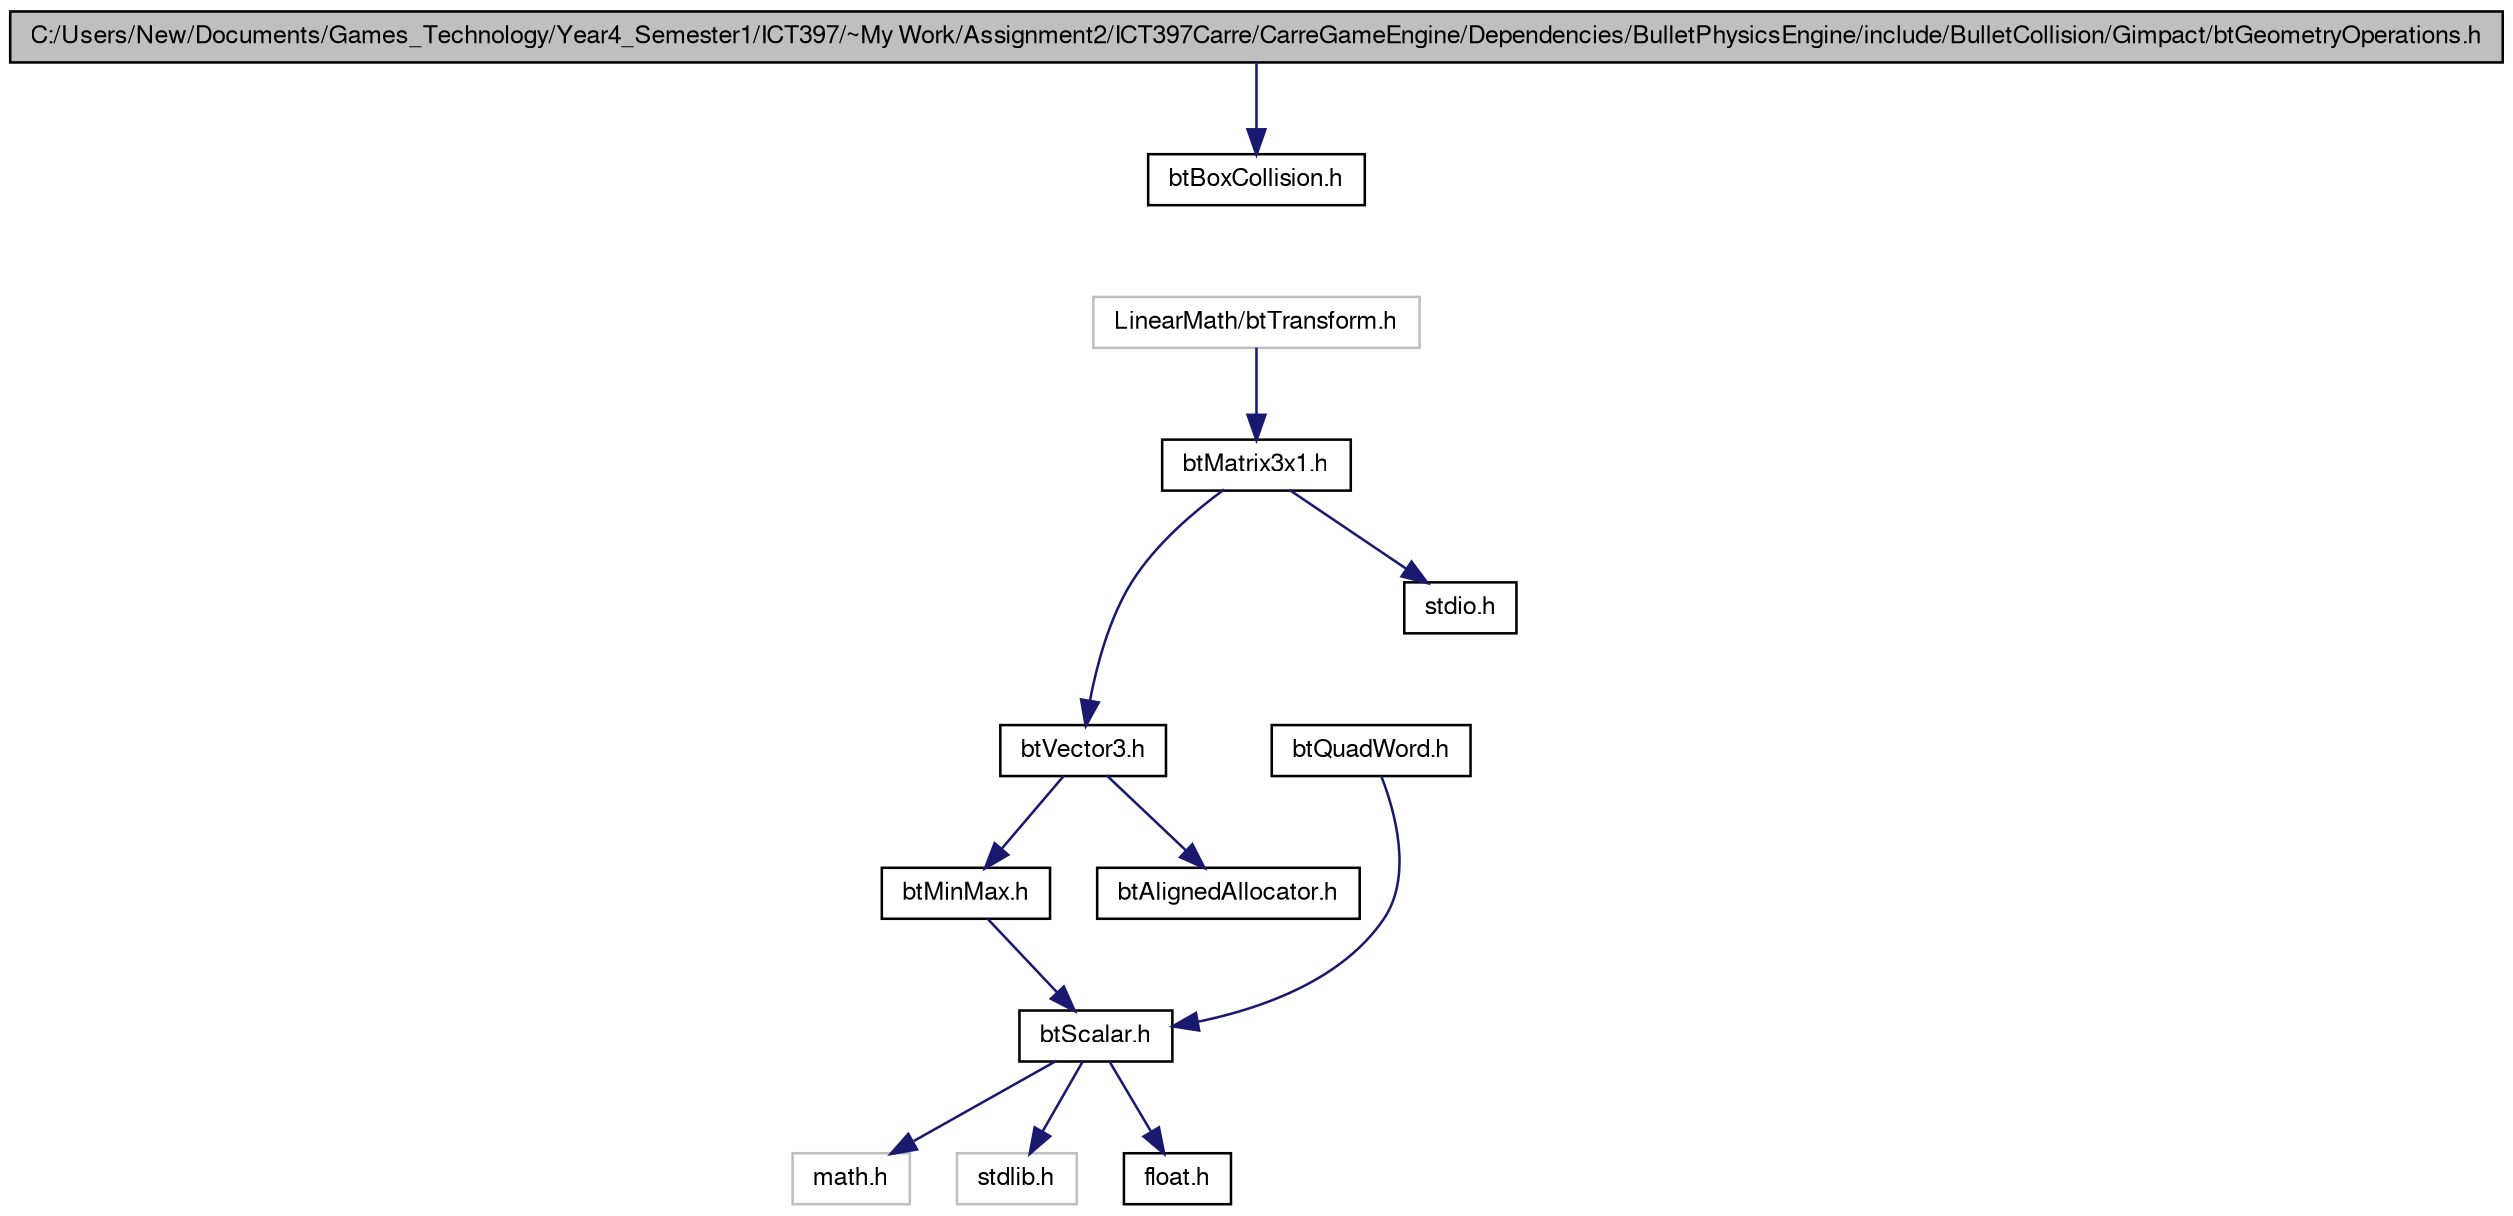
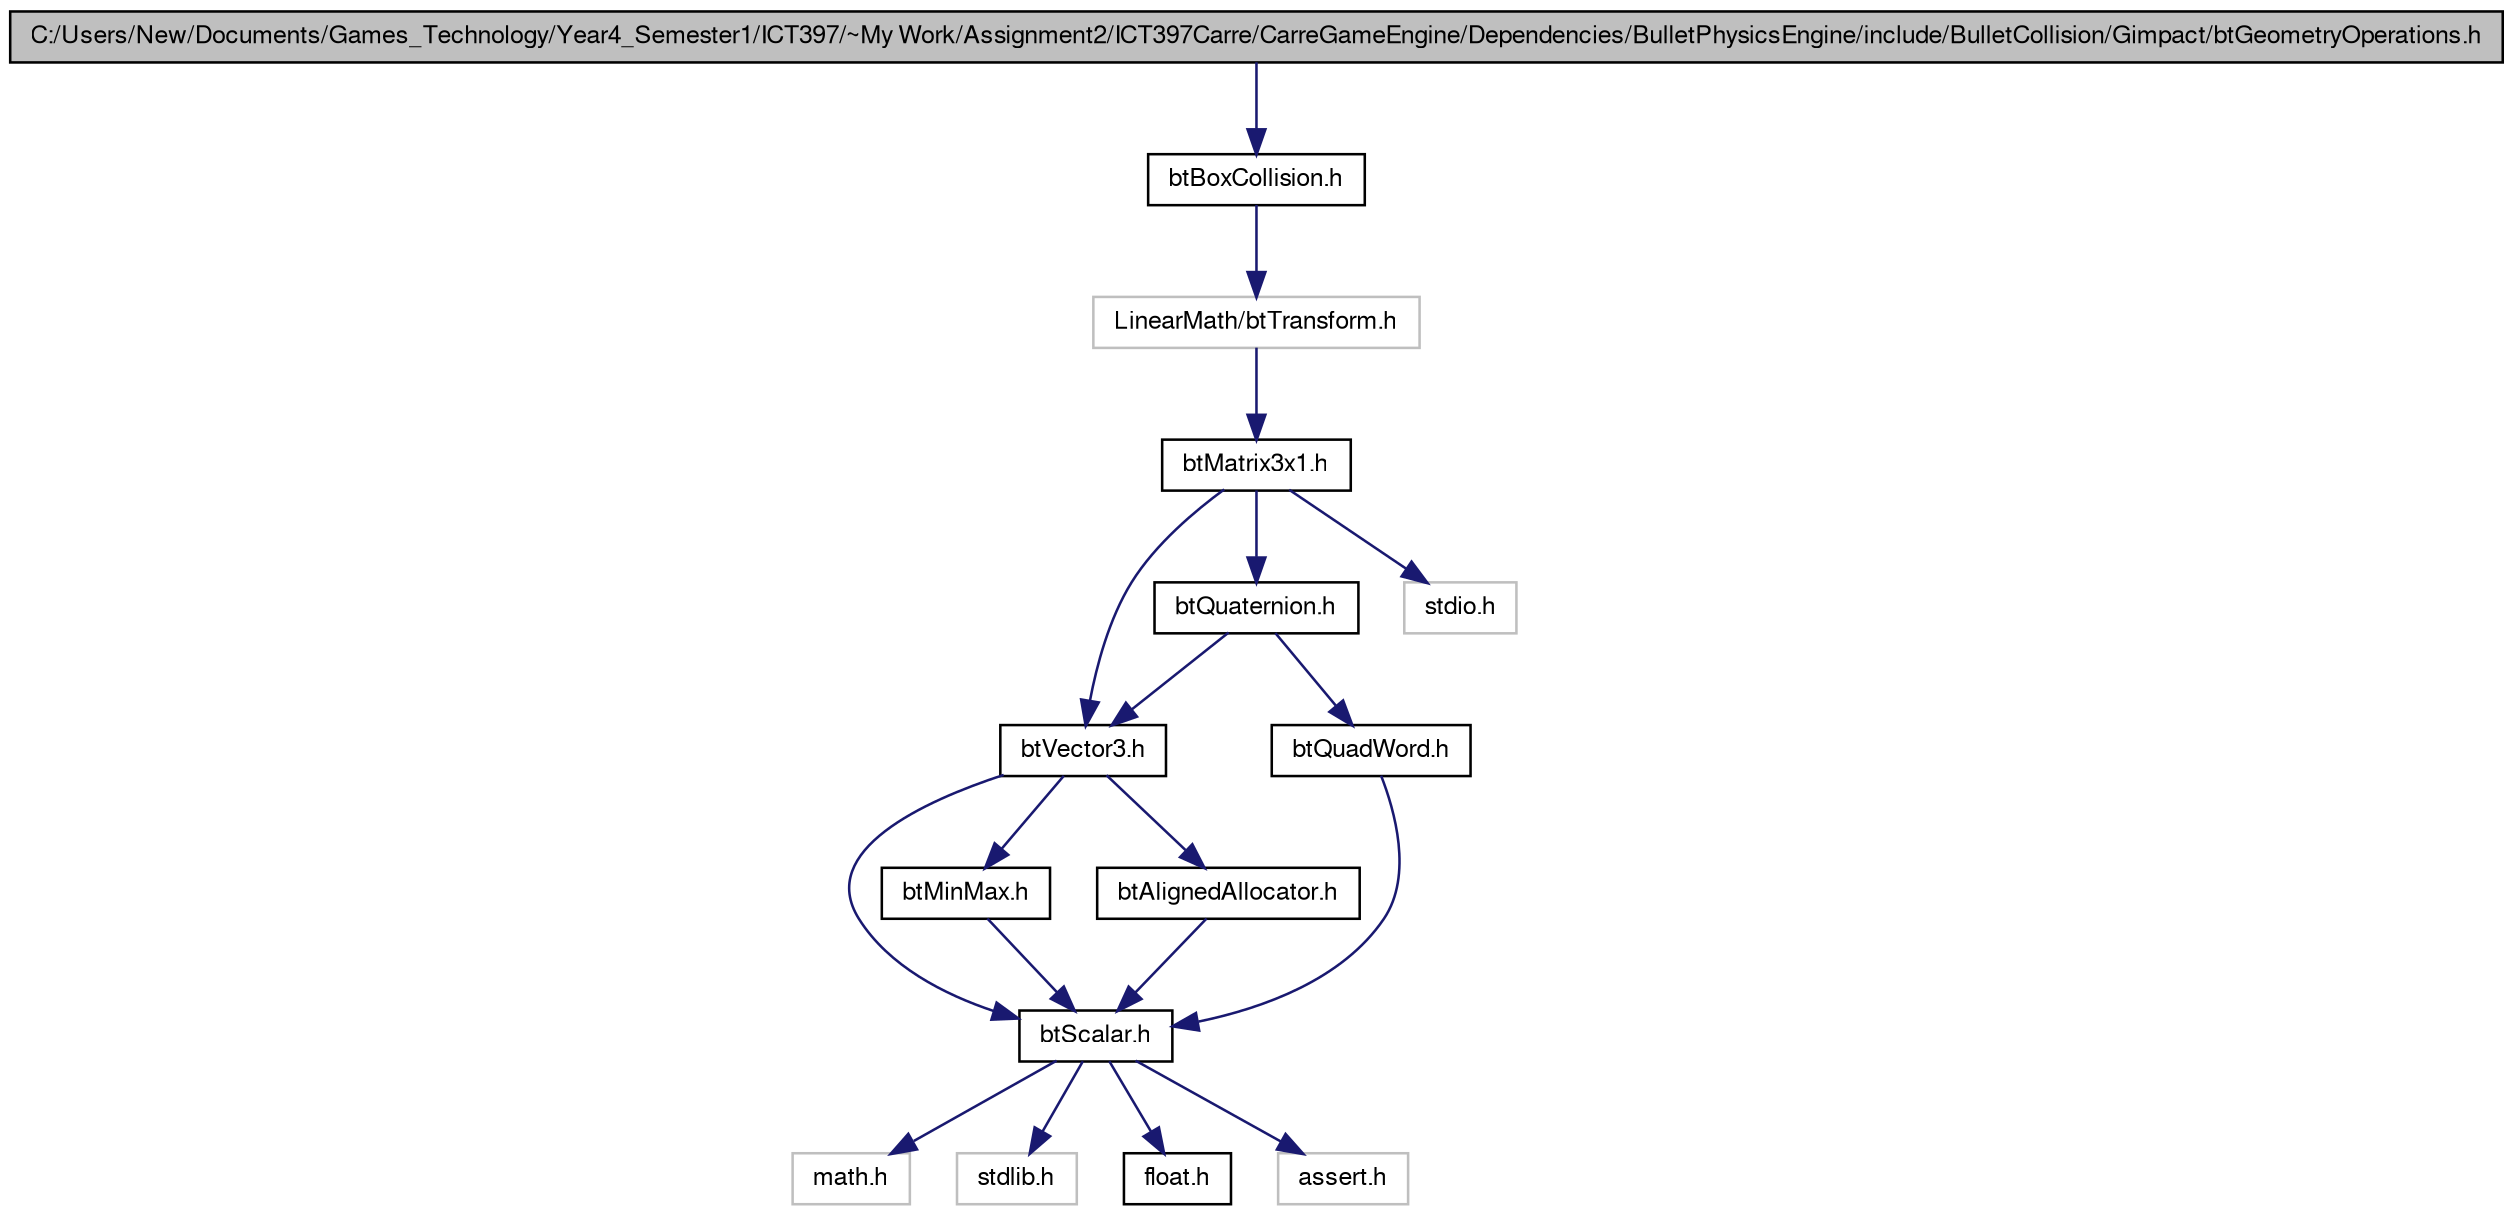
edge "btBoxCollision.h" -> "LinearMath/btTransform.h": added
node "btQuaternion.h": added
node "stdio.h": color black -> grey75
edge "btVector3.h" -> "btScalar.h": added
edge "btAlignedAllocator.h" -> "btScalar.h": added
node "assert.h": added
